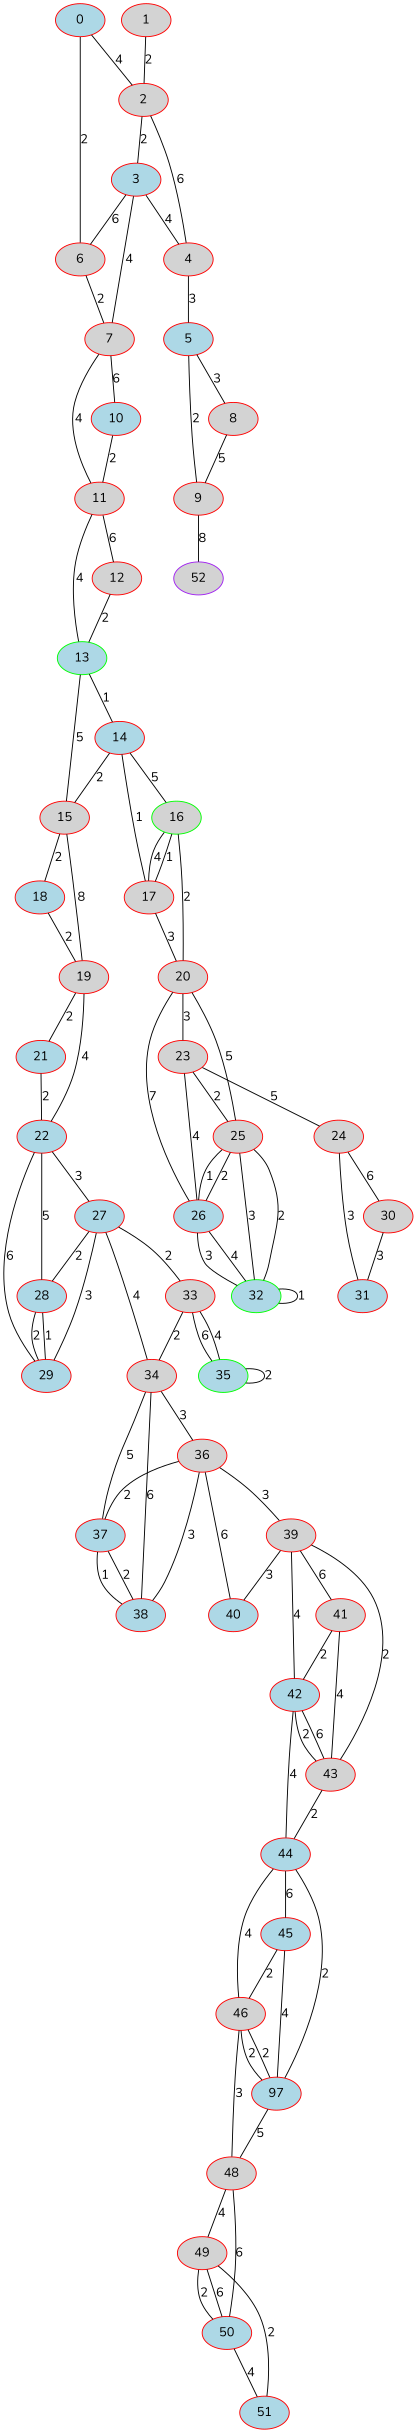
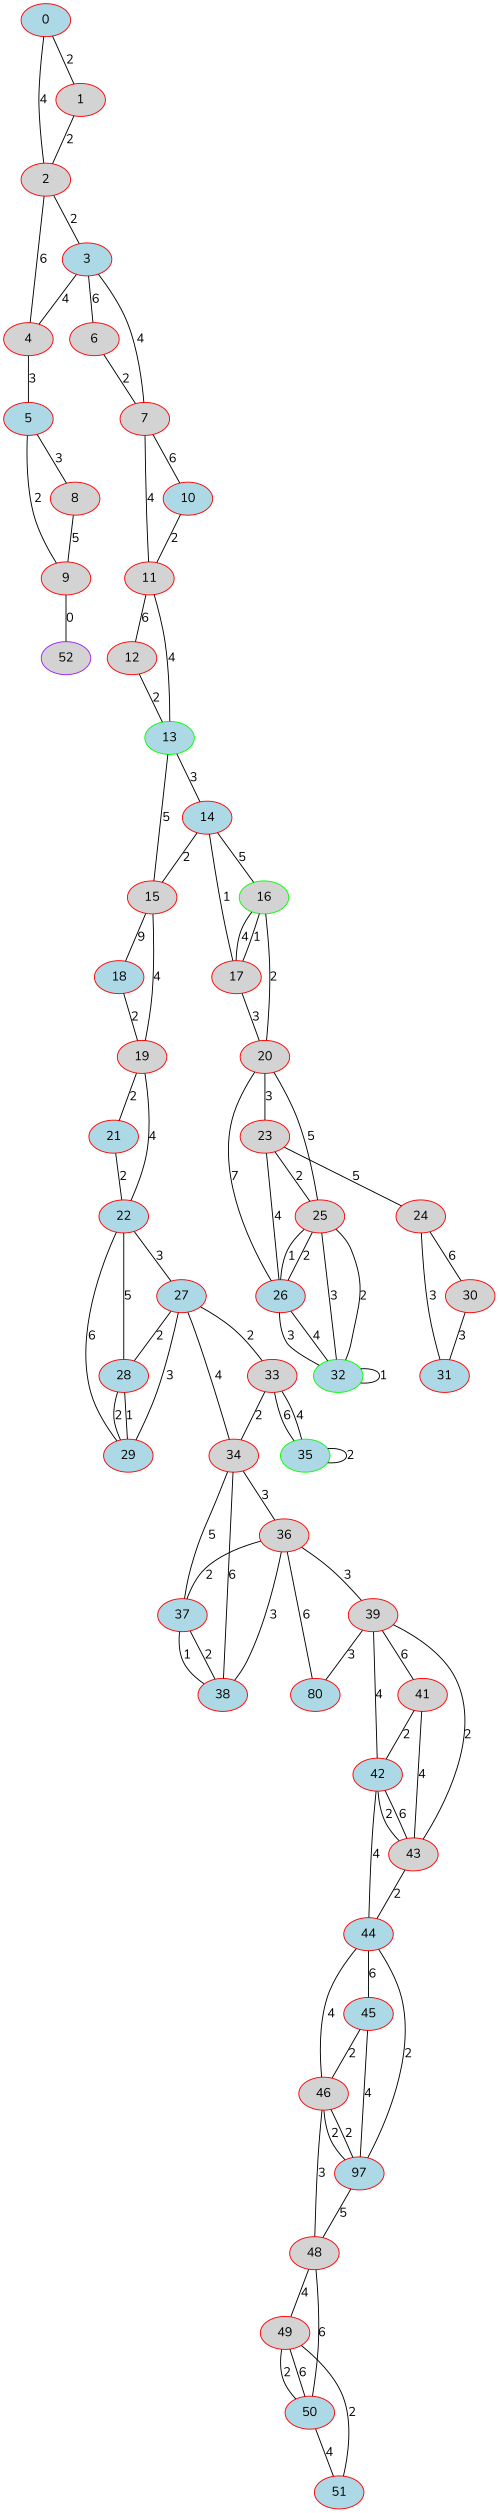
edge "0" -- "6": now "0" -- "1"
edge "9" -- "52": label "8" -> "0"
edge "13" -- "14": label "1" -> "3"
edge "15" -- "18": label "2" -> "9"
edge "15" -- "19": label "8" -> "4"
node "40": label "40" -> "80"
